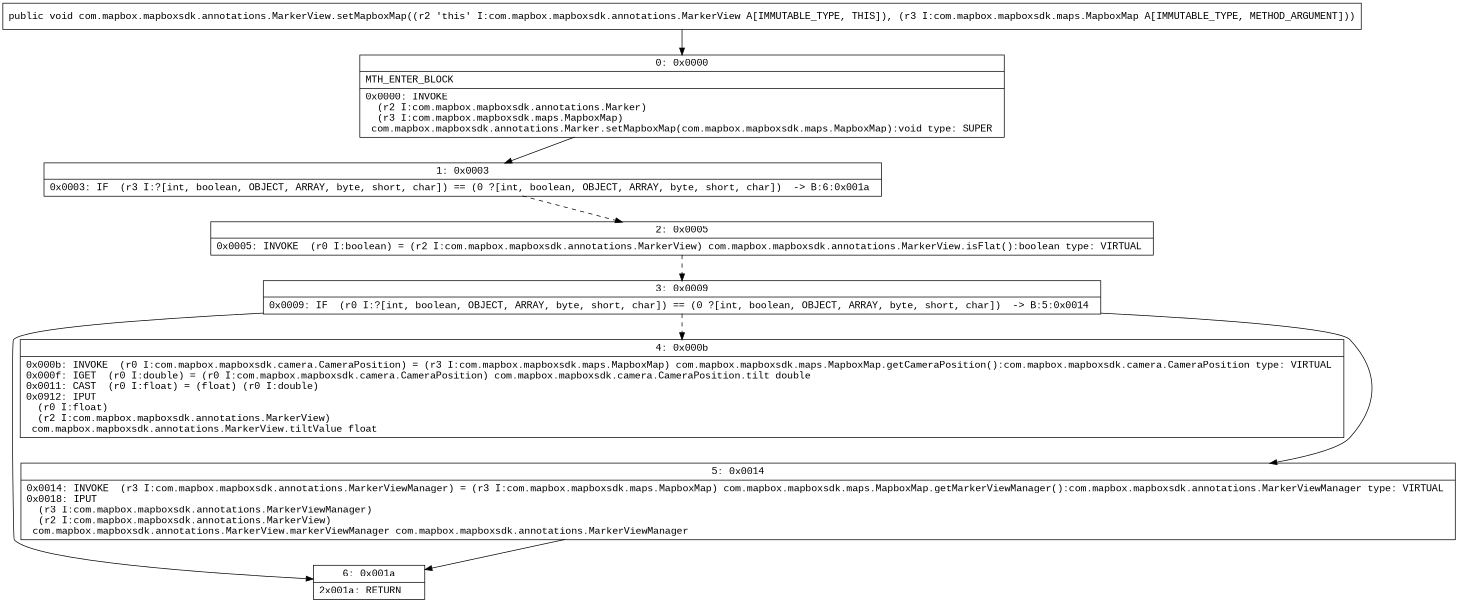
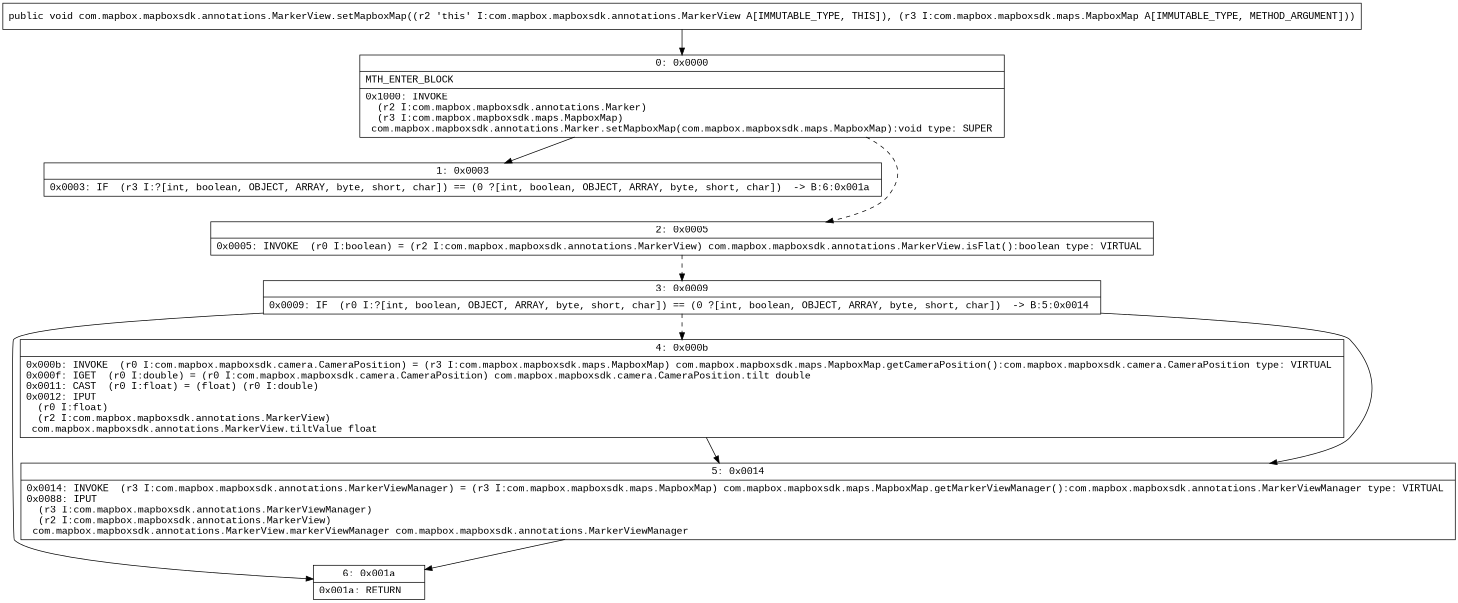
node "0: 0x0000": text "0x0000: INVOKE" -> "0x1000: INVOKE"
edge "1: 0x0003" -> "2: 0x0005": now "0: 0x0000" -> "2: 0x0005"
node "4: 0x000b": text "0x0912: IPUT" -> "0x0012: IPUT"
edge "4: 0x000b" -> "5: 0x0014": added
node "5: 0x0014": text "0x0018: IPUT" -> "0x0088: IPUT"
node "6: 0x001a": text "2x001a: RETURN" -> "0x001a: RETURN"
